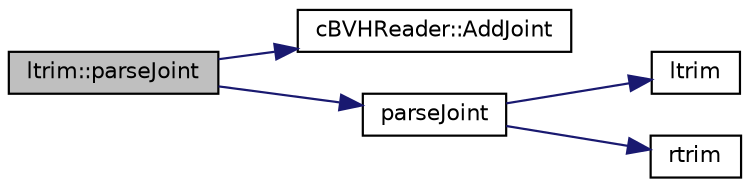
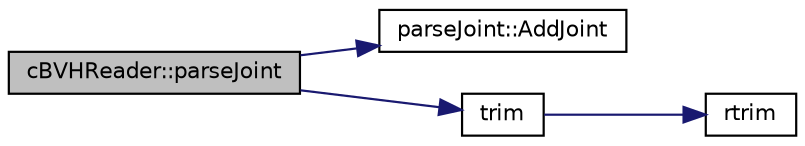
node "cBVHReader::AddJoint": label "cBVHReader::AddJoint" -> "parseJoint::AddJoint"
node "ltrim::parseJoint": label "ltrim::parseJoint" -> "cBVHReader::parseJoint"
node "ltrim": removed
node "parseJoint": label "parseJoint" -> "trim"
